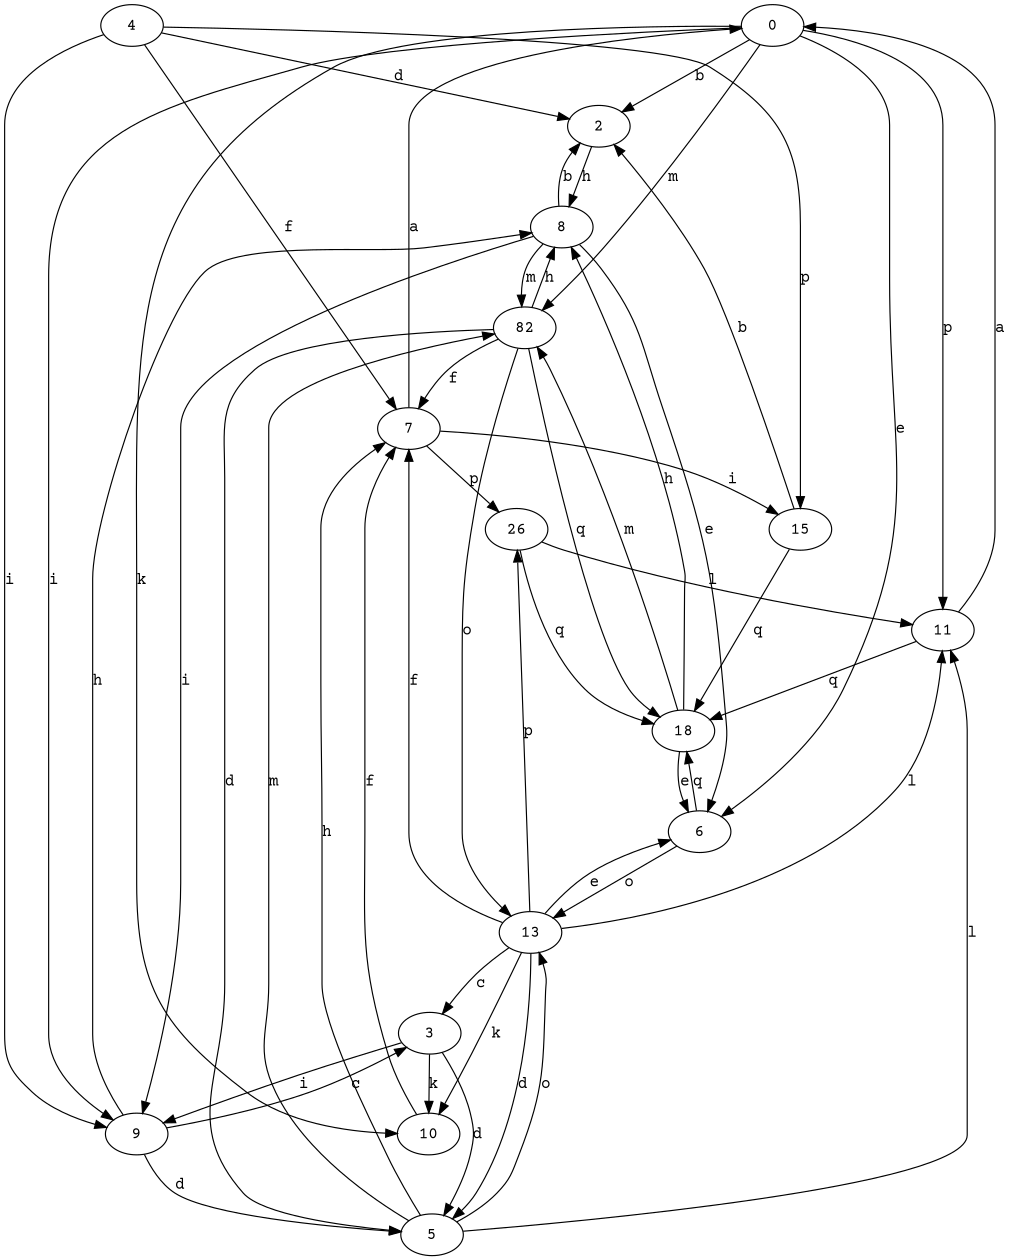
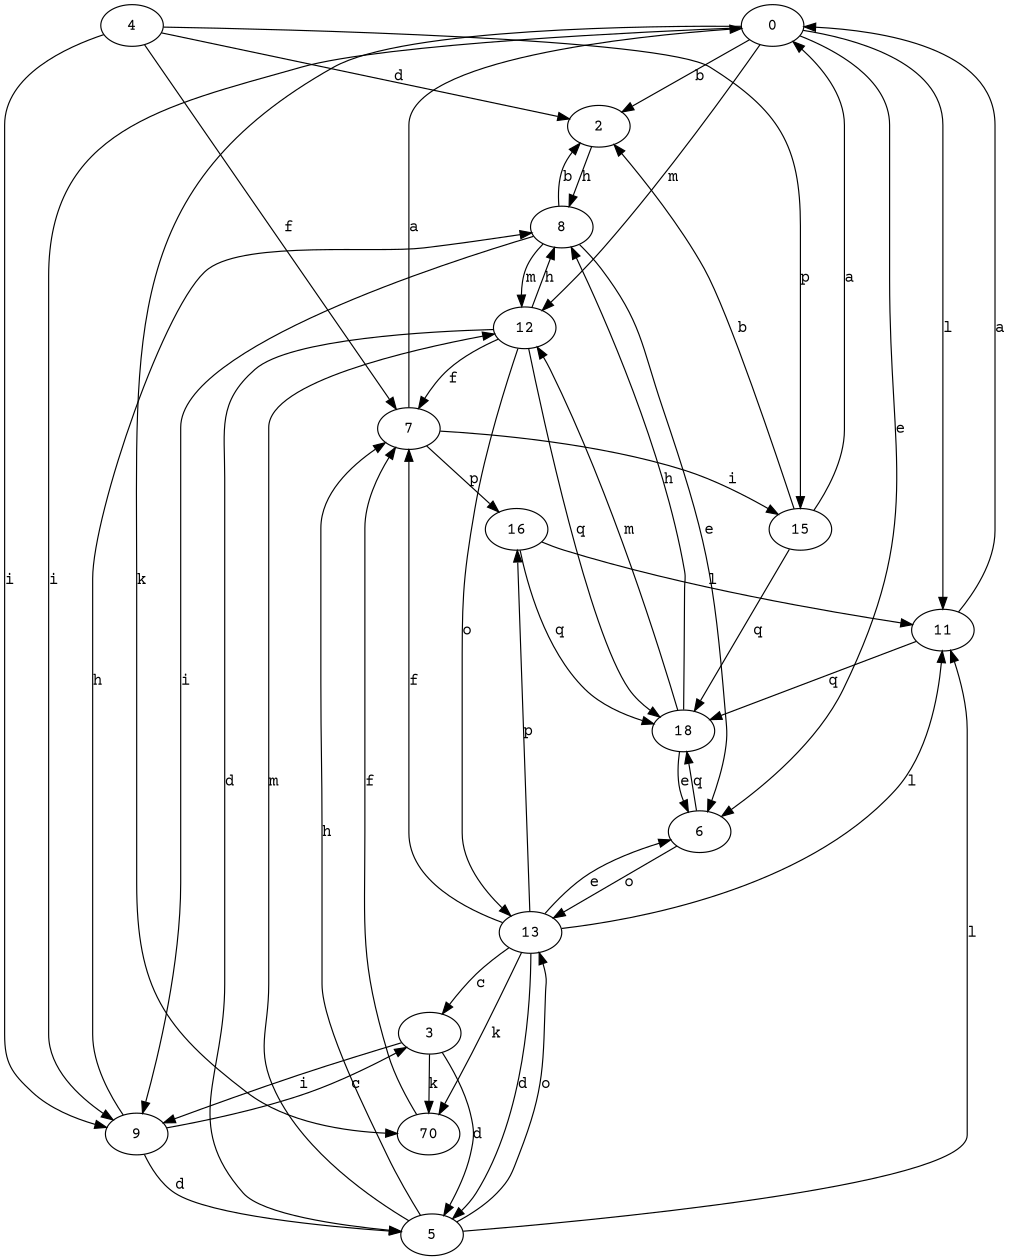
edge "15" -> "0": added, label "a"
node "82": label "82" -> "12"
edge "0" -> "11": label "p" -> "l"
node "26": label "26" -> "16"
node "10": label "10" -> "70"
